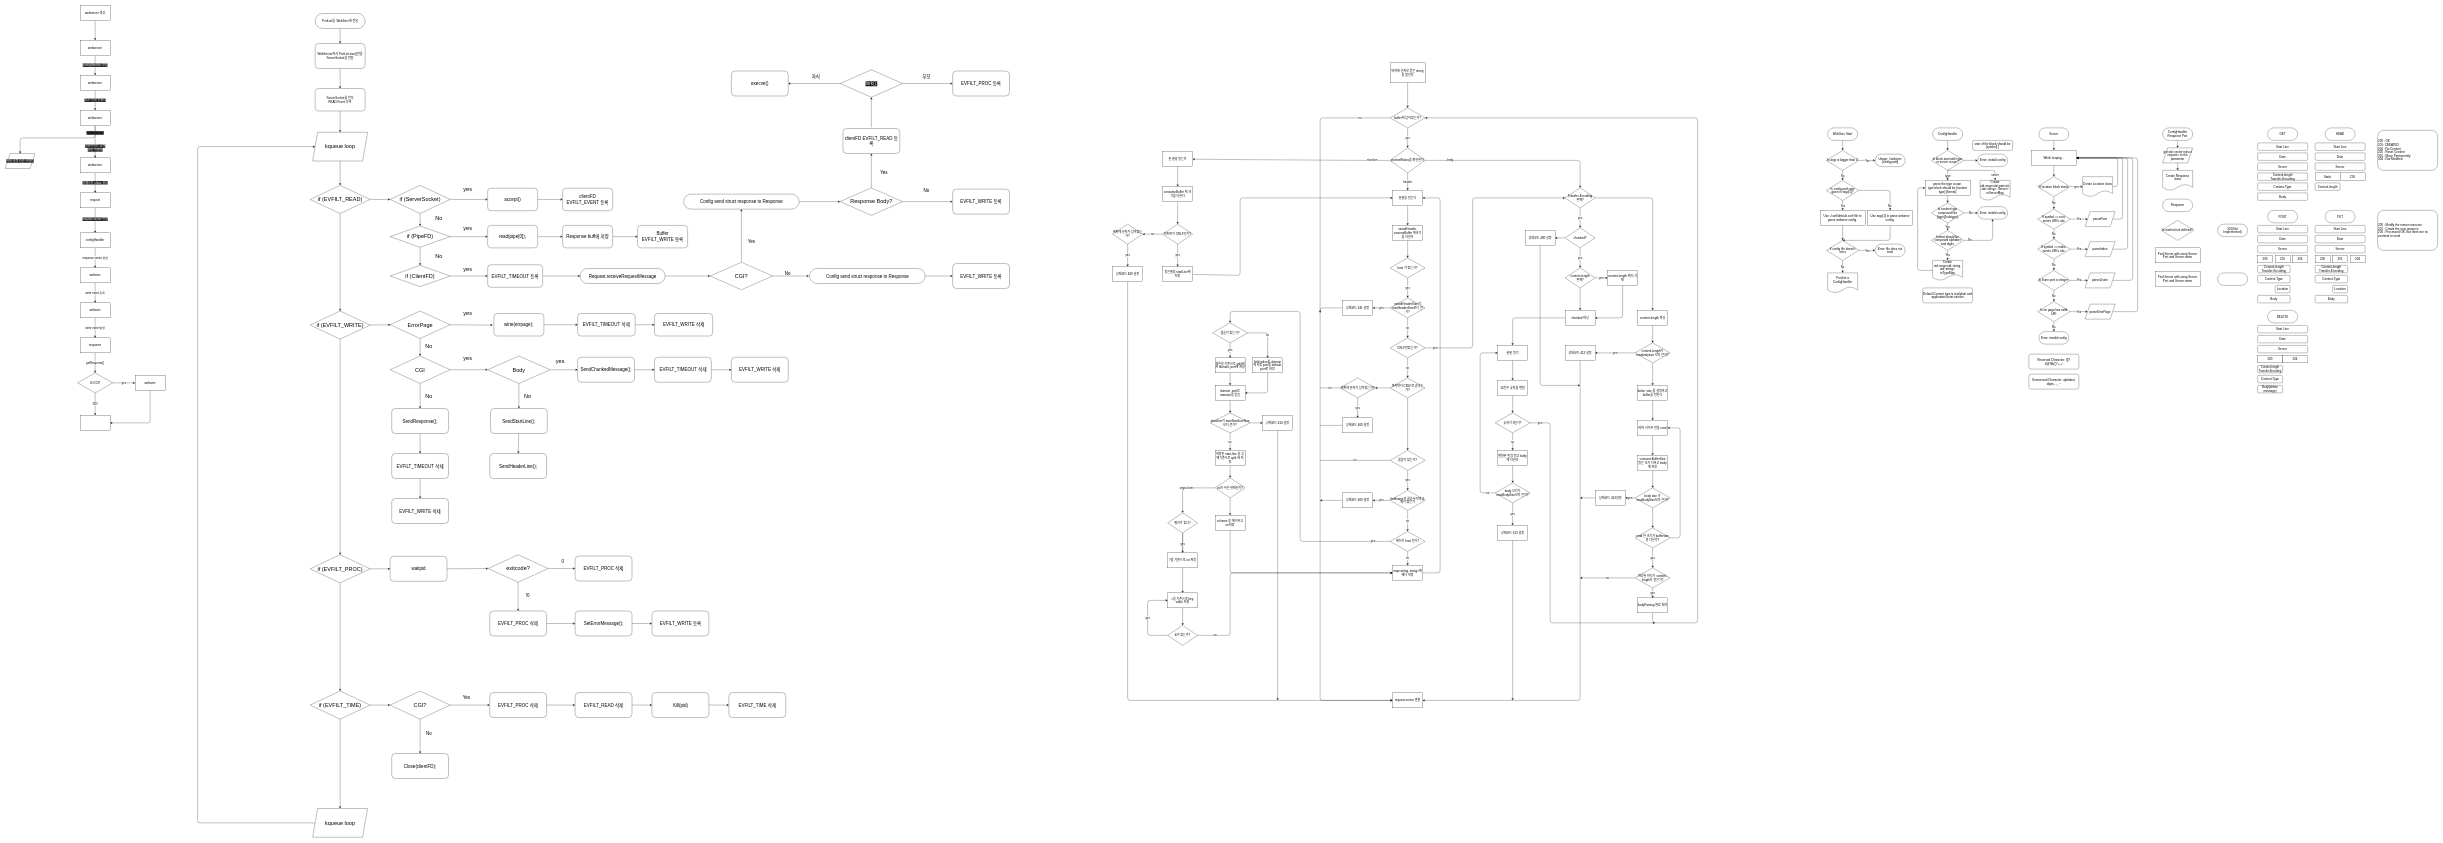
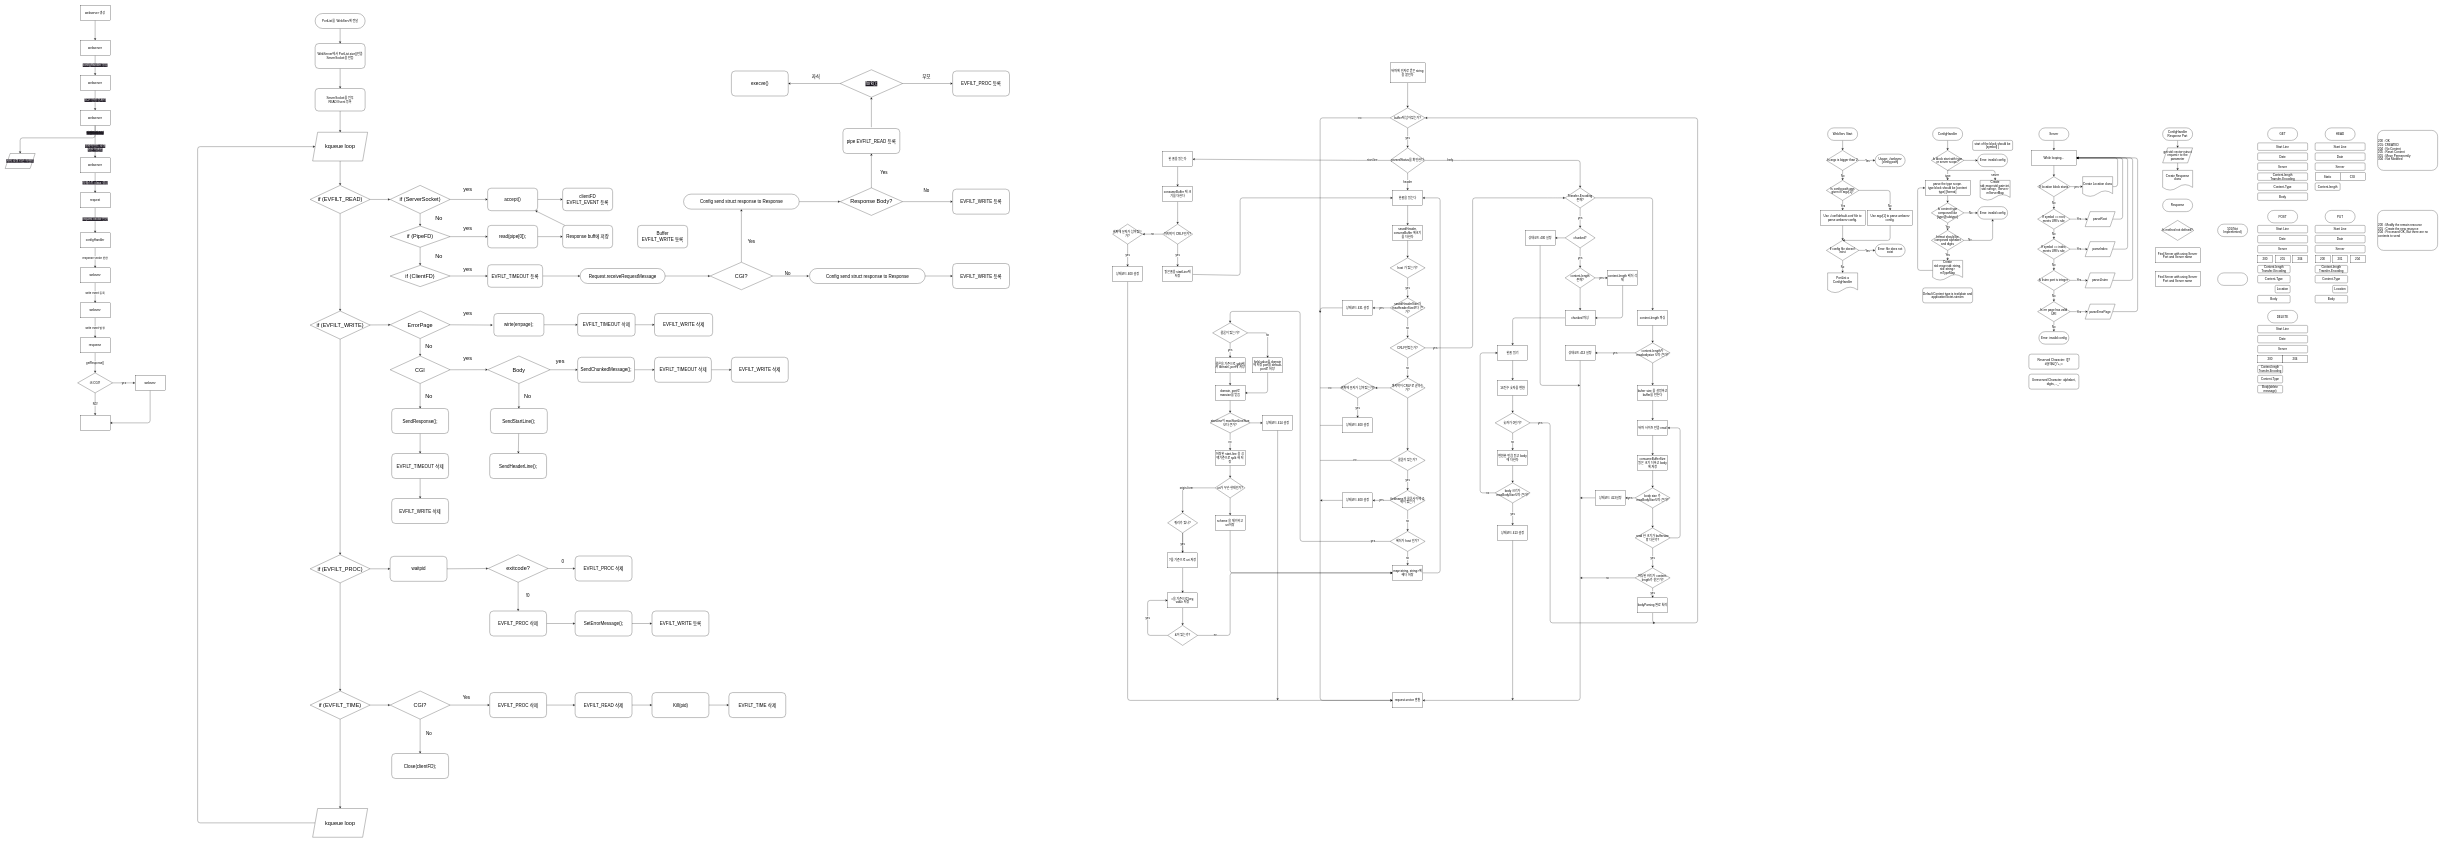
node "clientFD EVFILT_READ 등록": label "clientFD EVFILT_READ 등록" -> "pipe EVFILT_READ 등록"
edge "Response buff에 저장" -> "Buffer EVFILT_WRITE 동록": now "Response buff에 저장" -> "accept()"
